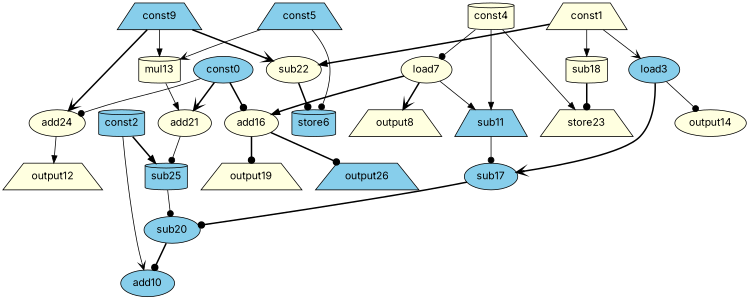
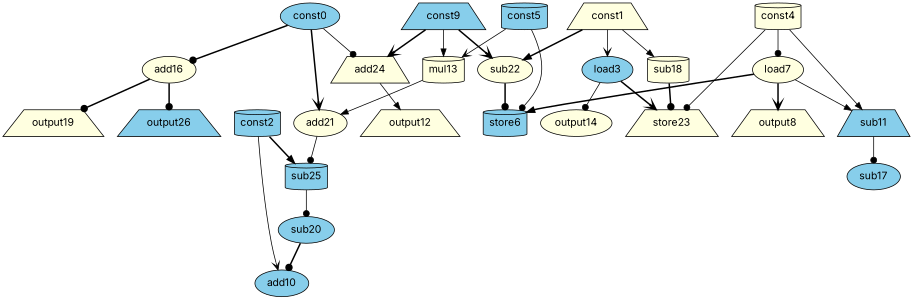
node "const5": shape trapezium -> cylinder
edge "const4" -> "store23": arrowhead normal -> dot
edge "load7" -> "add16": now "load7" -> "store6"
node "add24": shape ellipse -> trapezium
edge "load3" -> "sub17": now "load3" -> "store23"
edge "sub17" -> "sub20": removed
